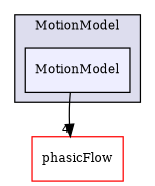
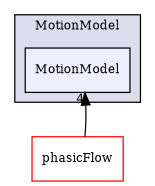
edge "MotionModel" -> "phasicFlow": reversed
